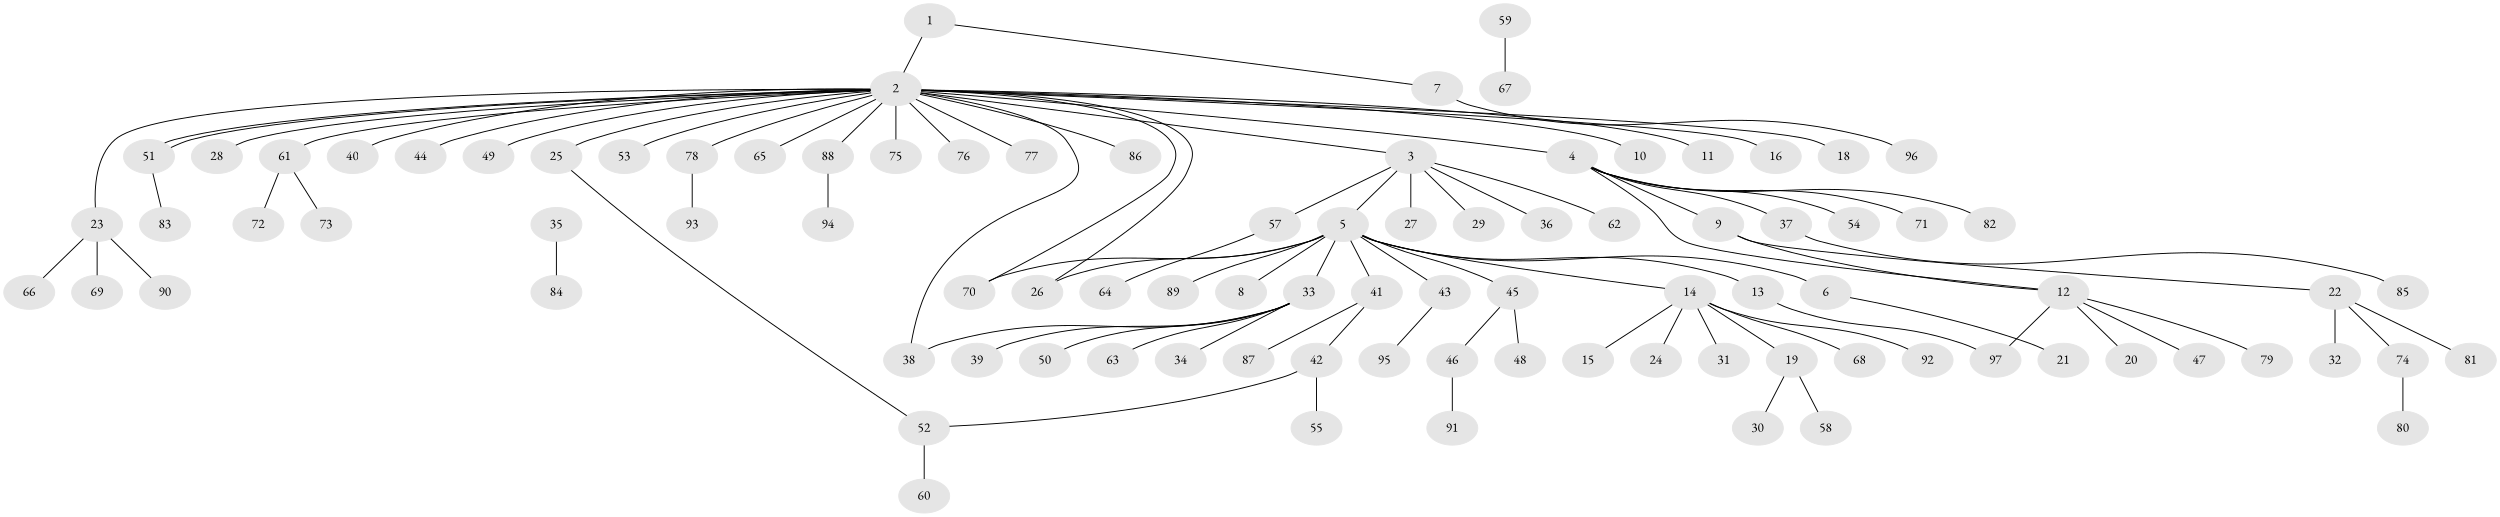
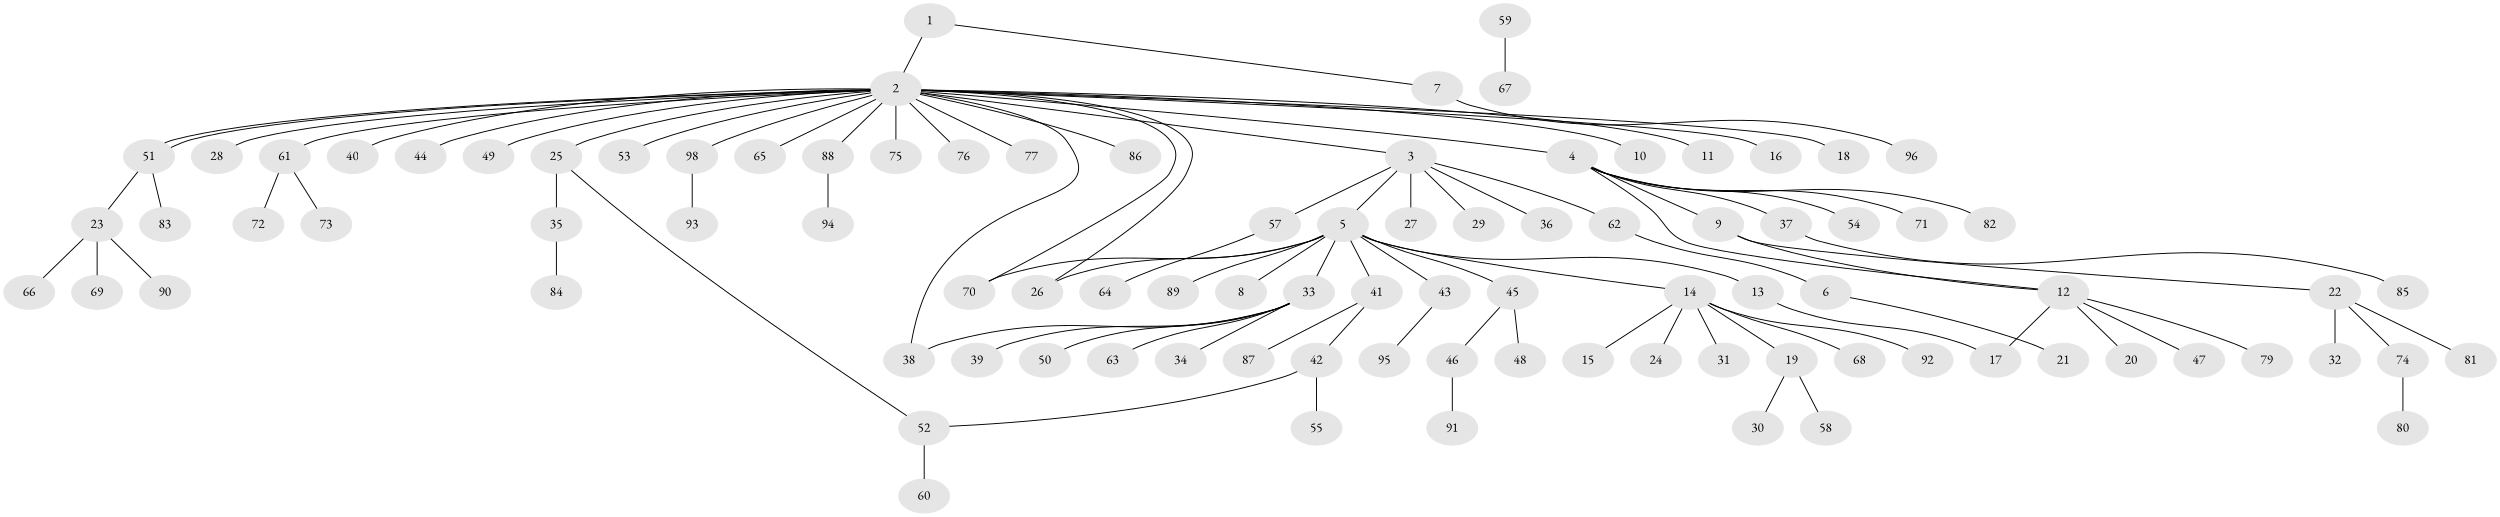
edge "2" -- "23": now "51" -- "23"
node "78": label "78" -> "98"
edge "25" -- "35": added
edge "5" -- "6": now "62" -- "6"
node "97": label "97" -> "17"
